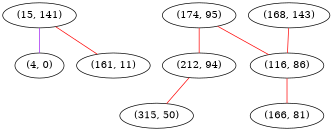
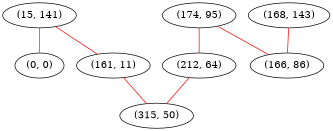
node "(4, 0)": label "(4, 0)" -> "(0, 0)"
node "(212, 94)": label "(212, 94)" -> "(212, 64)"
node "(116, 86)": label "(116, 86)" -> "(166, 86)"
edge "(161, 11)" -- "(315, 50)": added
node "(166, 81)": removed
